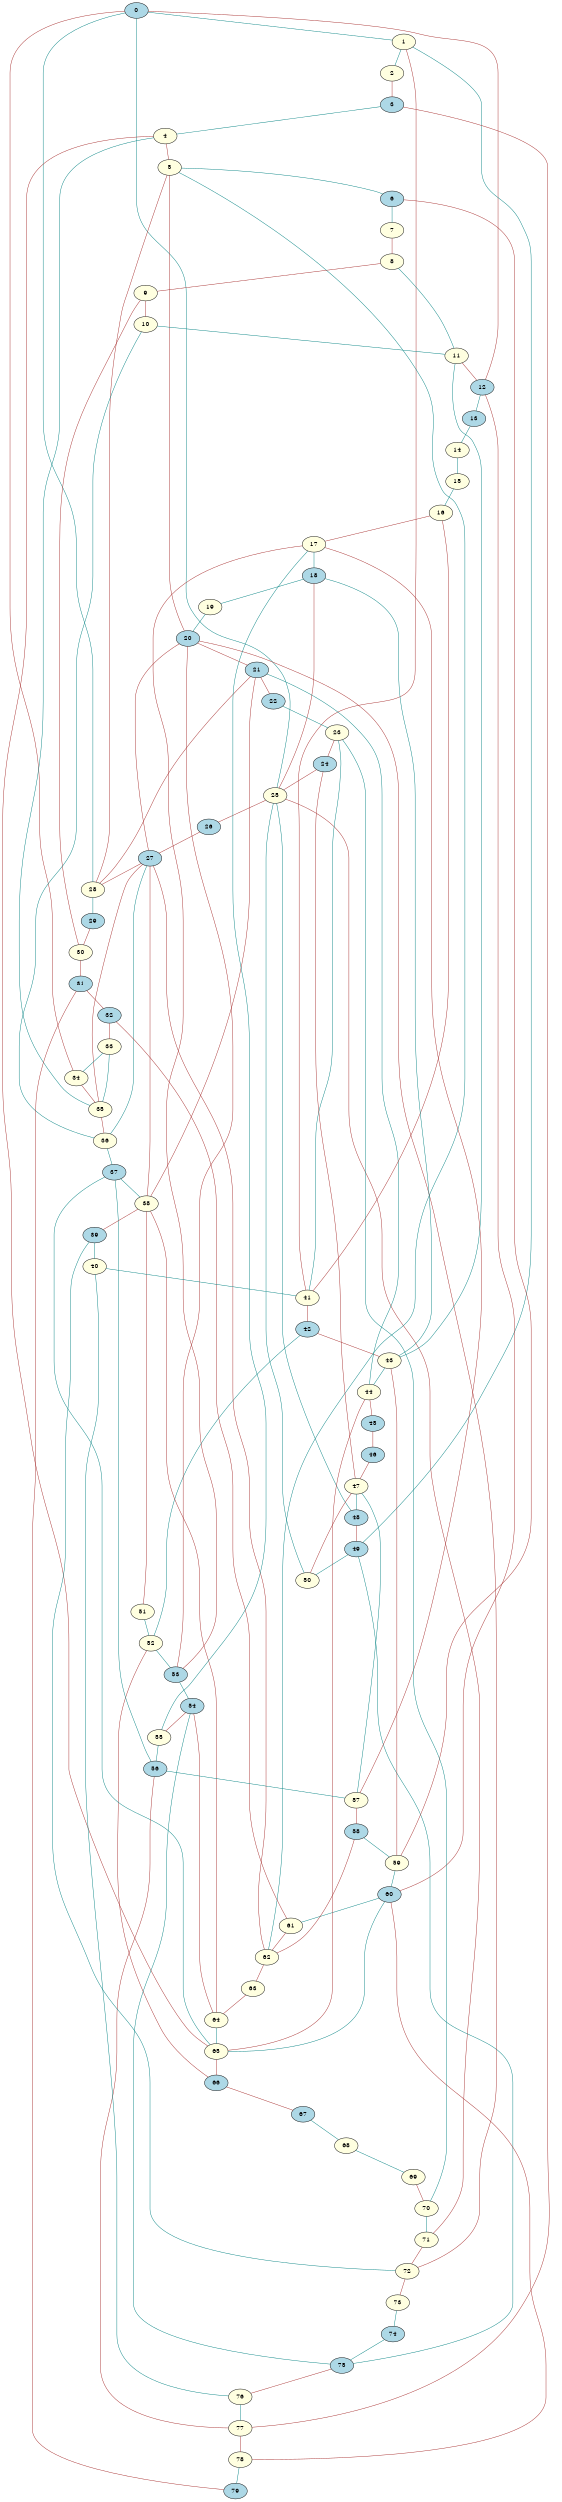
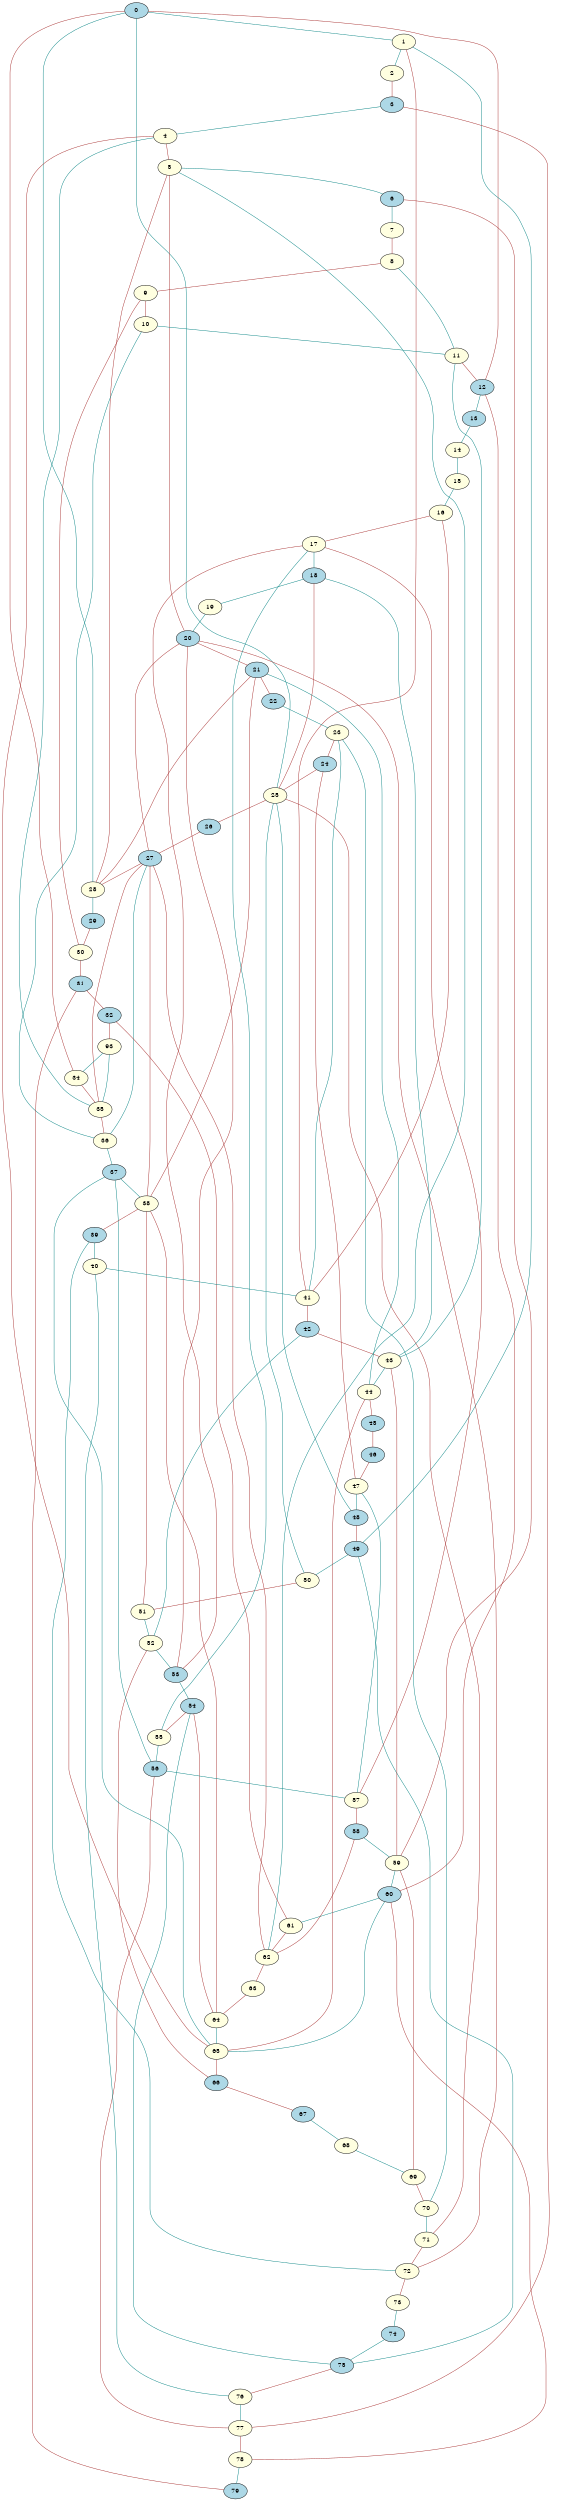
node "33": label "33" -> "93"
edge "47" -- "50": now "51" -- "50"
edge "59" -- "69": added
